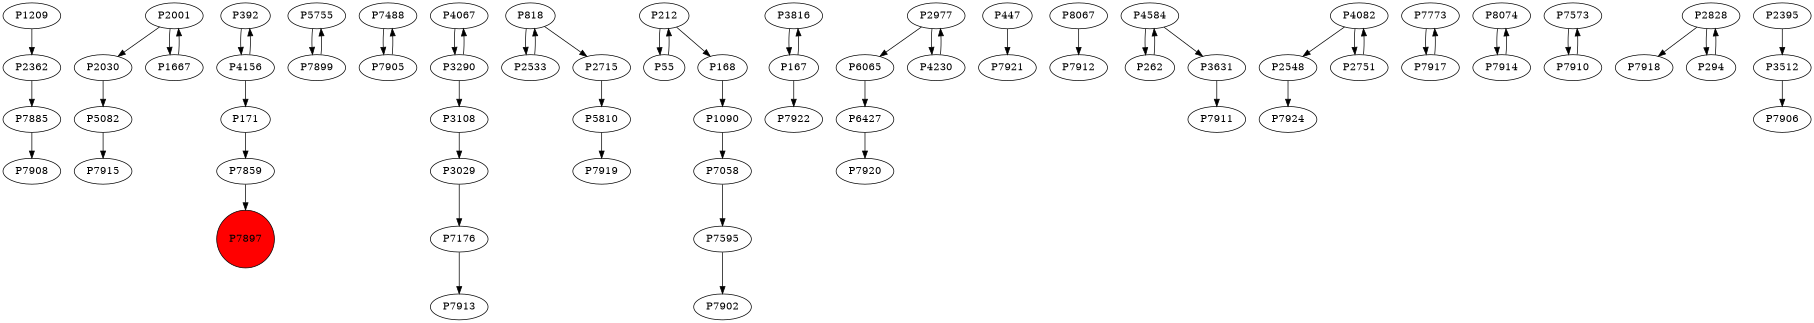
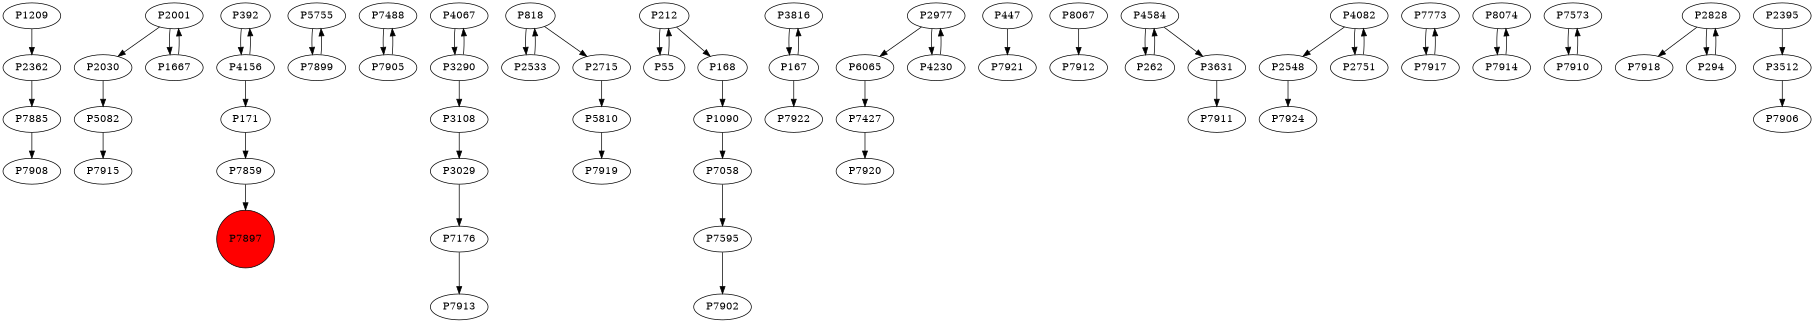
node "P6427": label "P6427" -> "P7427"
